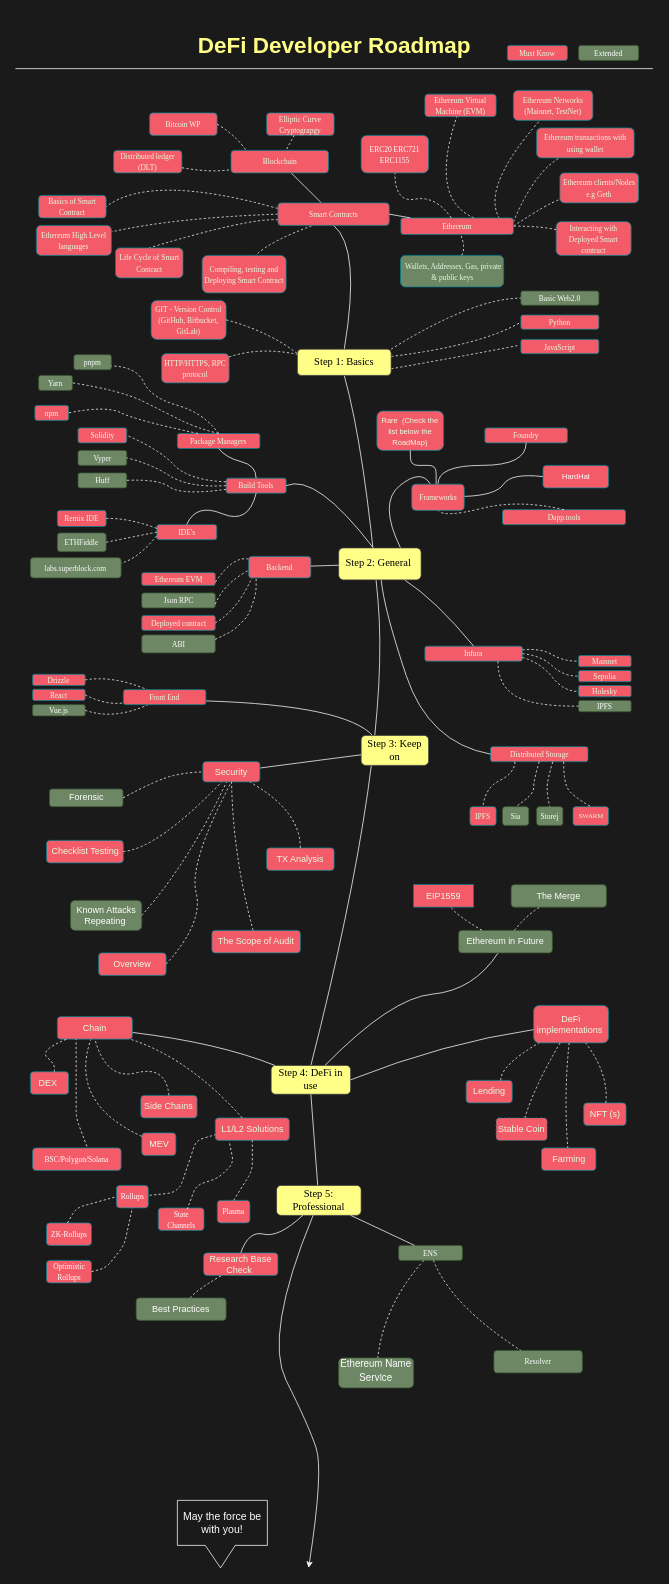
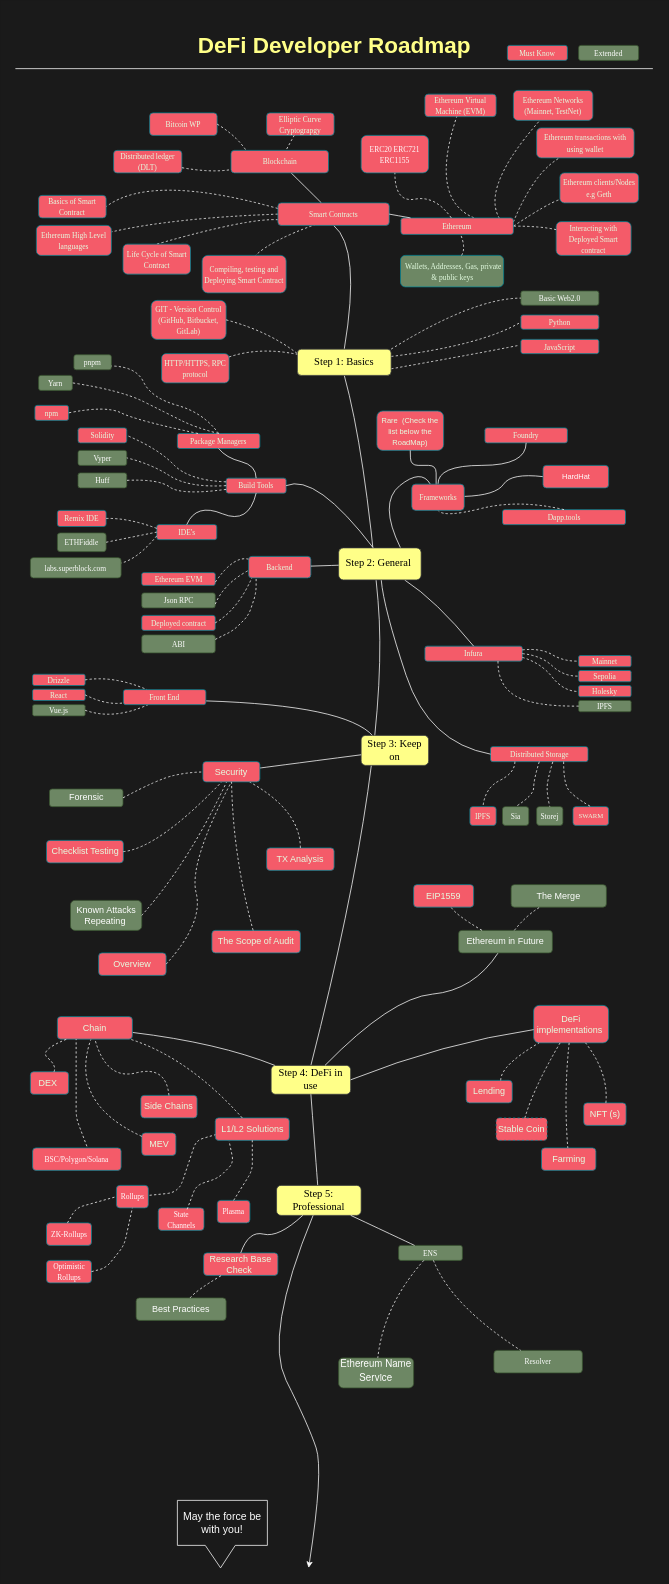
node "Life Cycle of Smart Contract": moved (149, 263) -> (157, 259)
node "EIP1559": shape rectangle -> rounded rectangle
